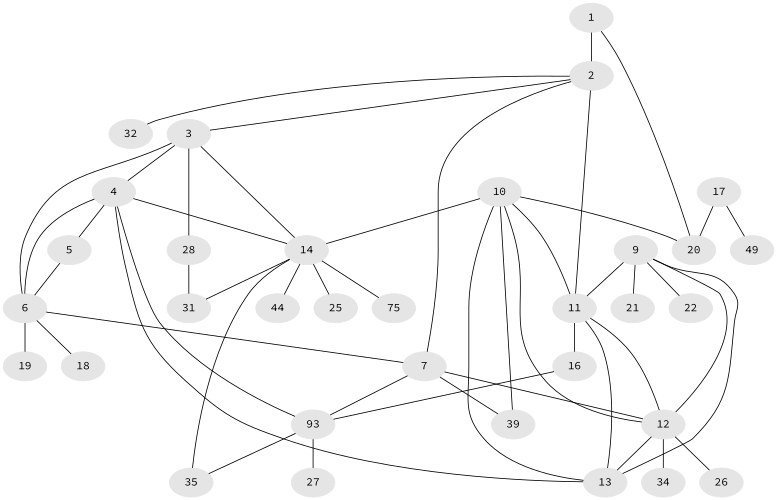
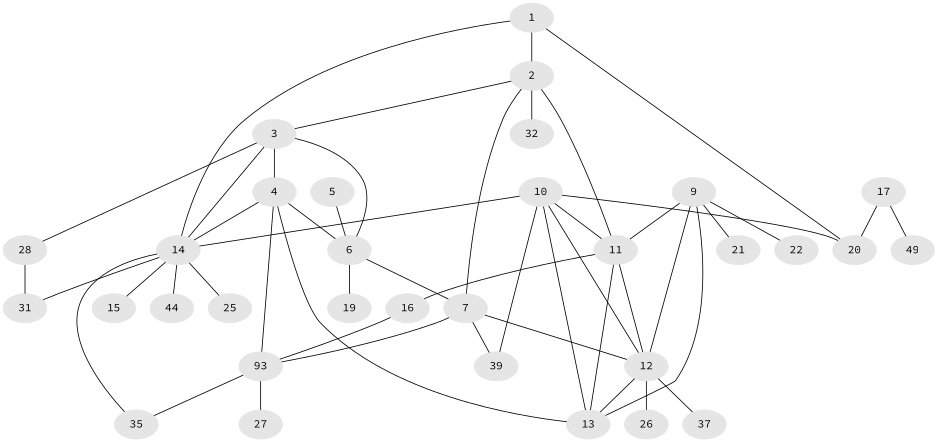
edge "1" -- "14": added
edge "4" -- "5": removed
node "75": label "75" -> "15"
node "18": removed
node "34": label "34" -> "37"
